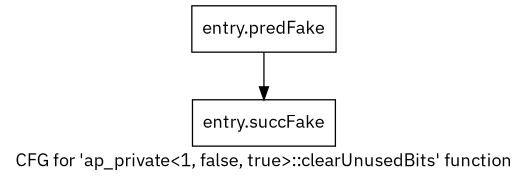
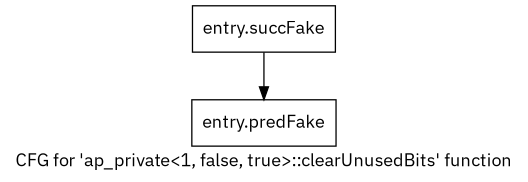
edge "entry.predFake" -> "entry.succFake": reversed
